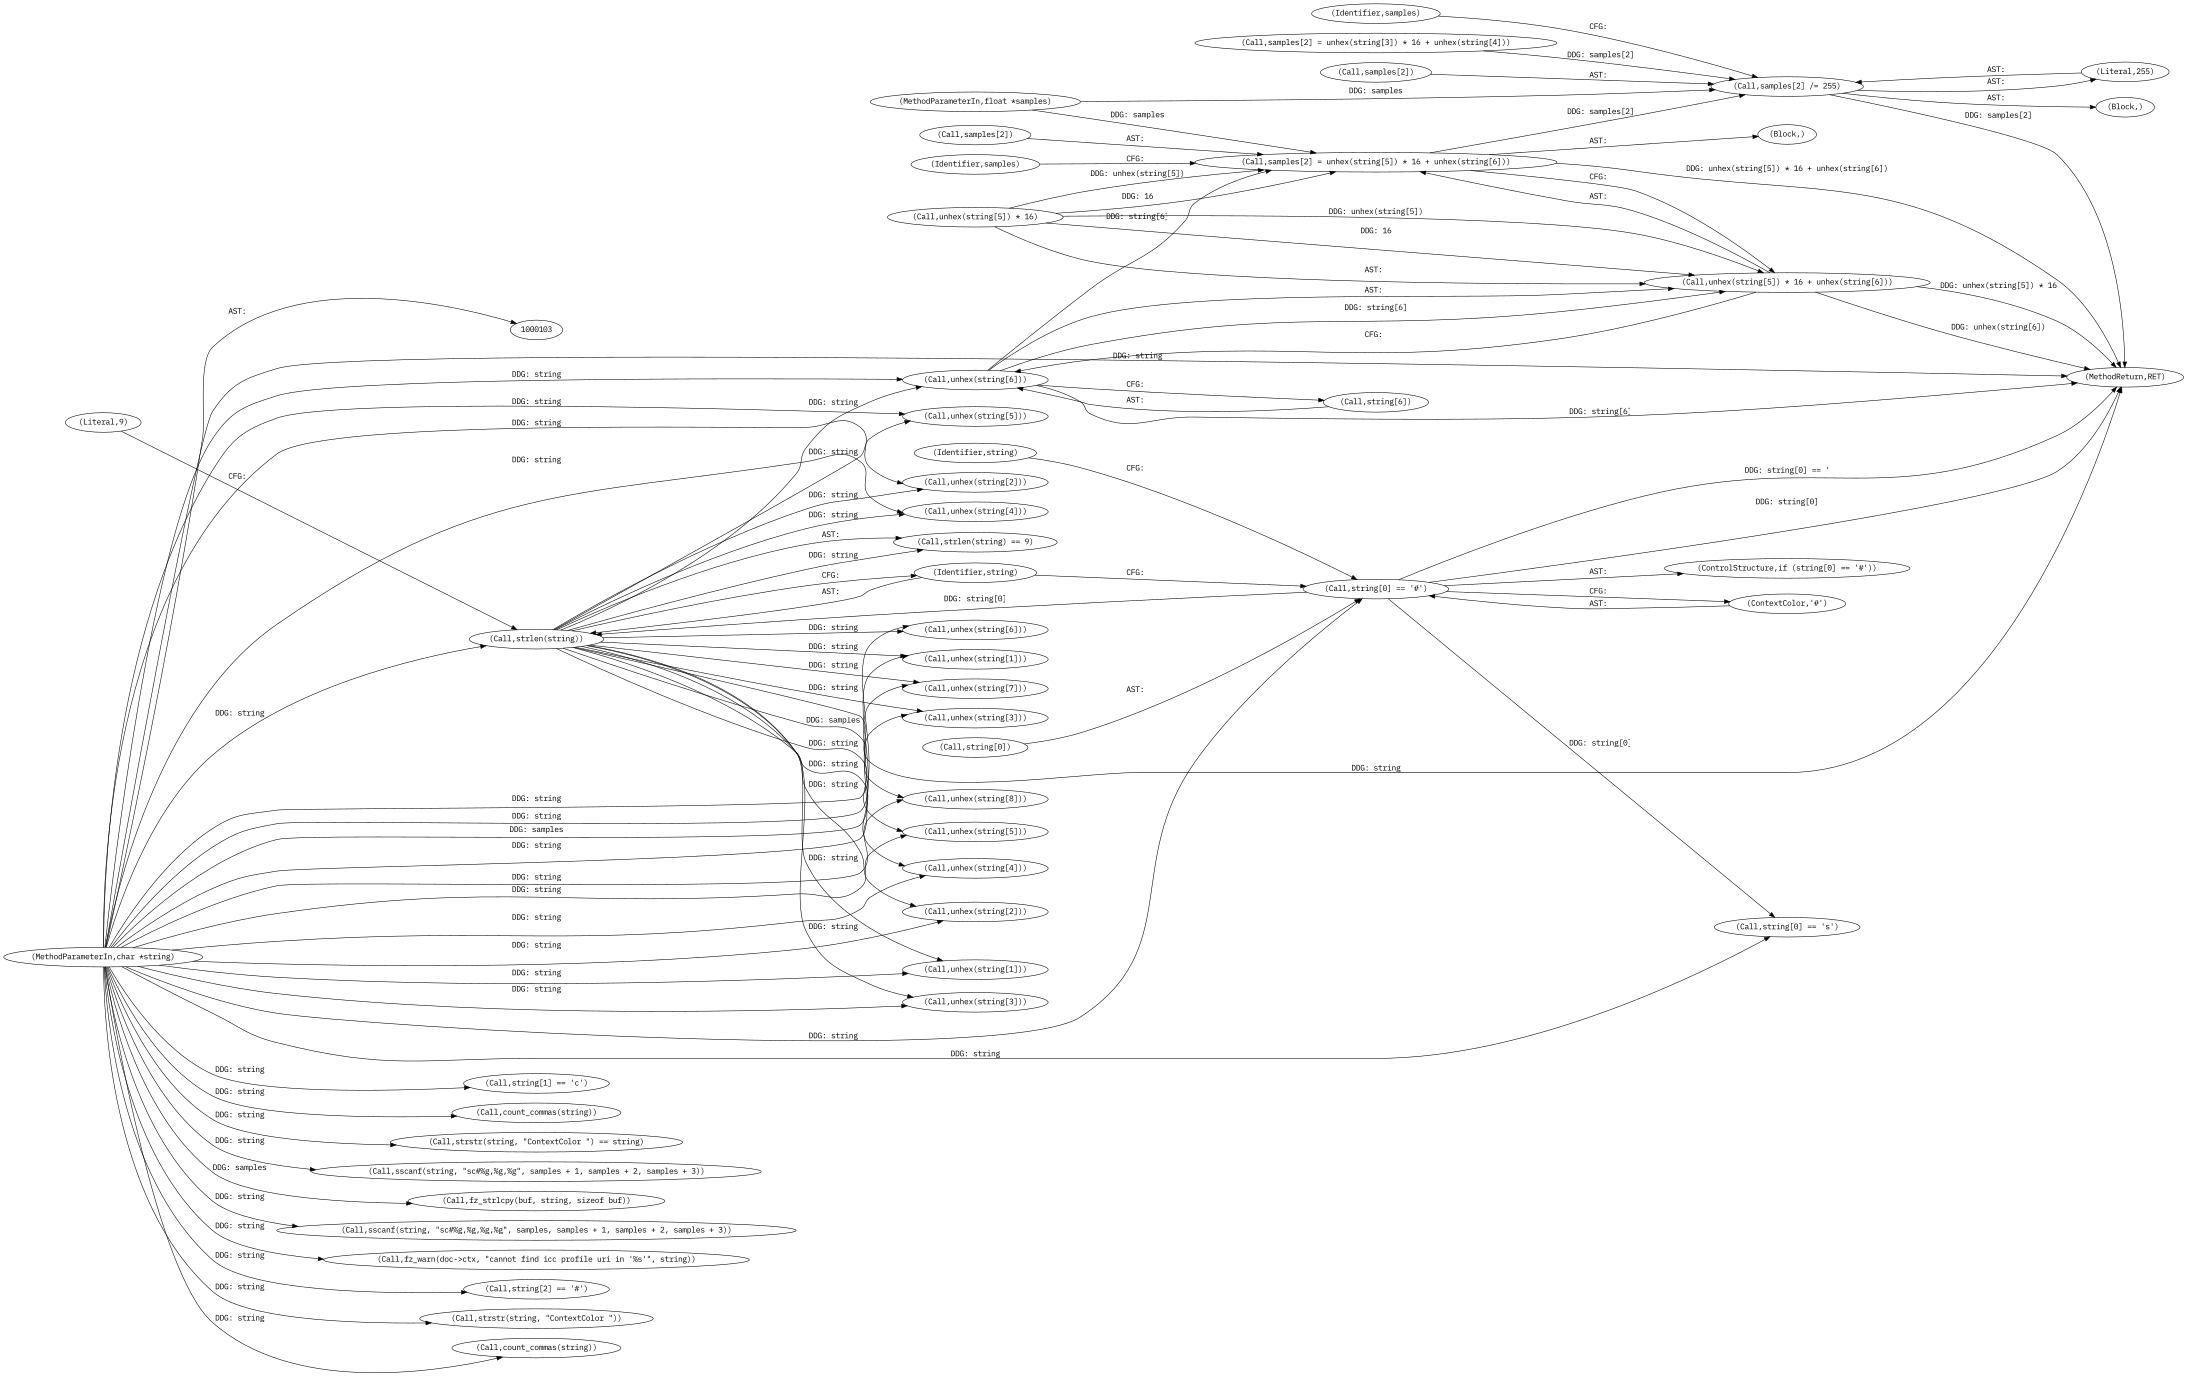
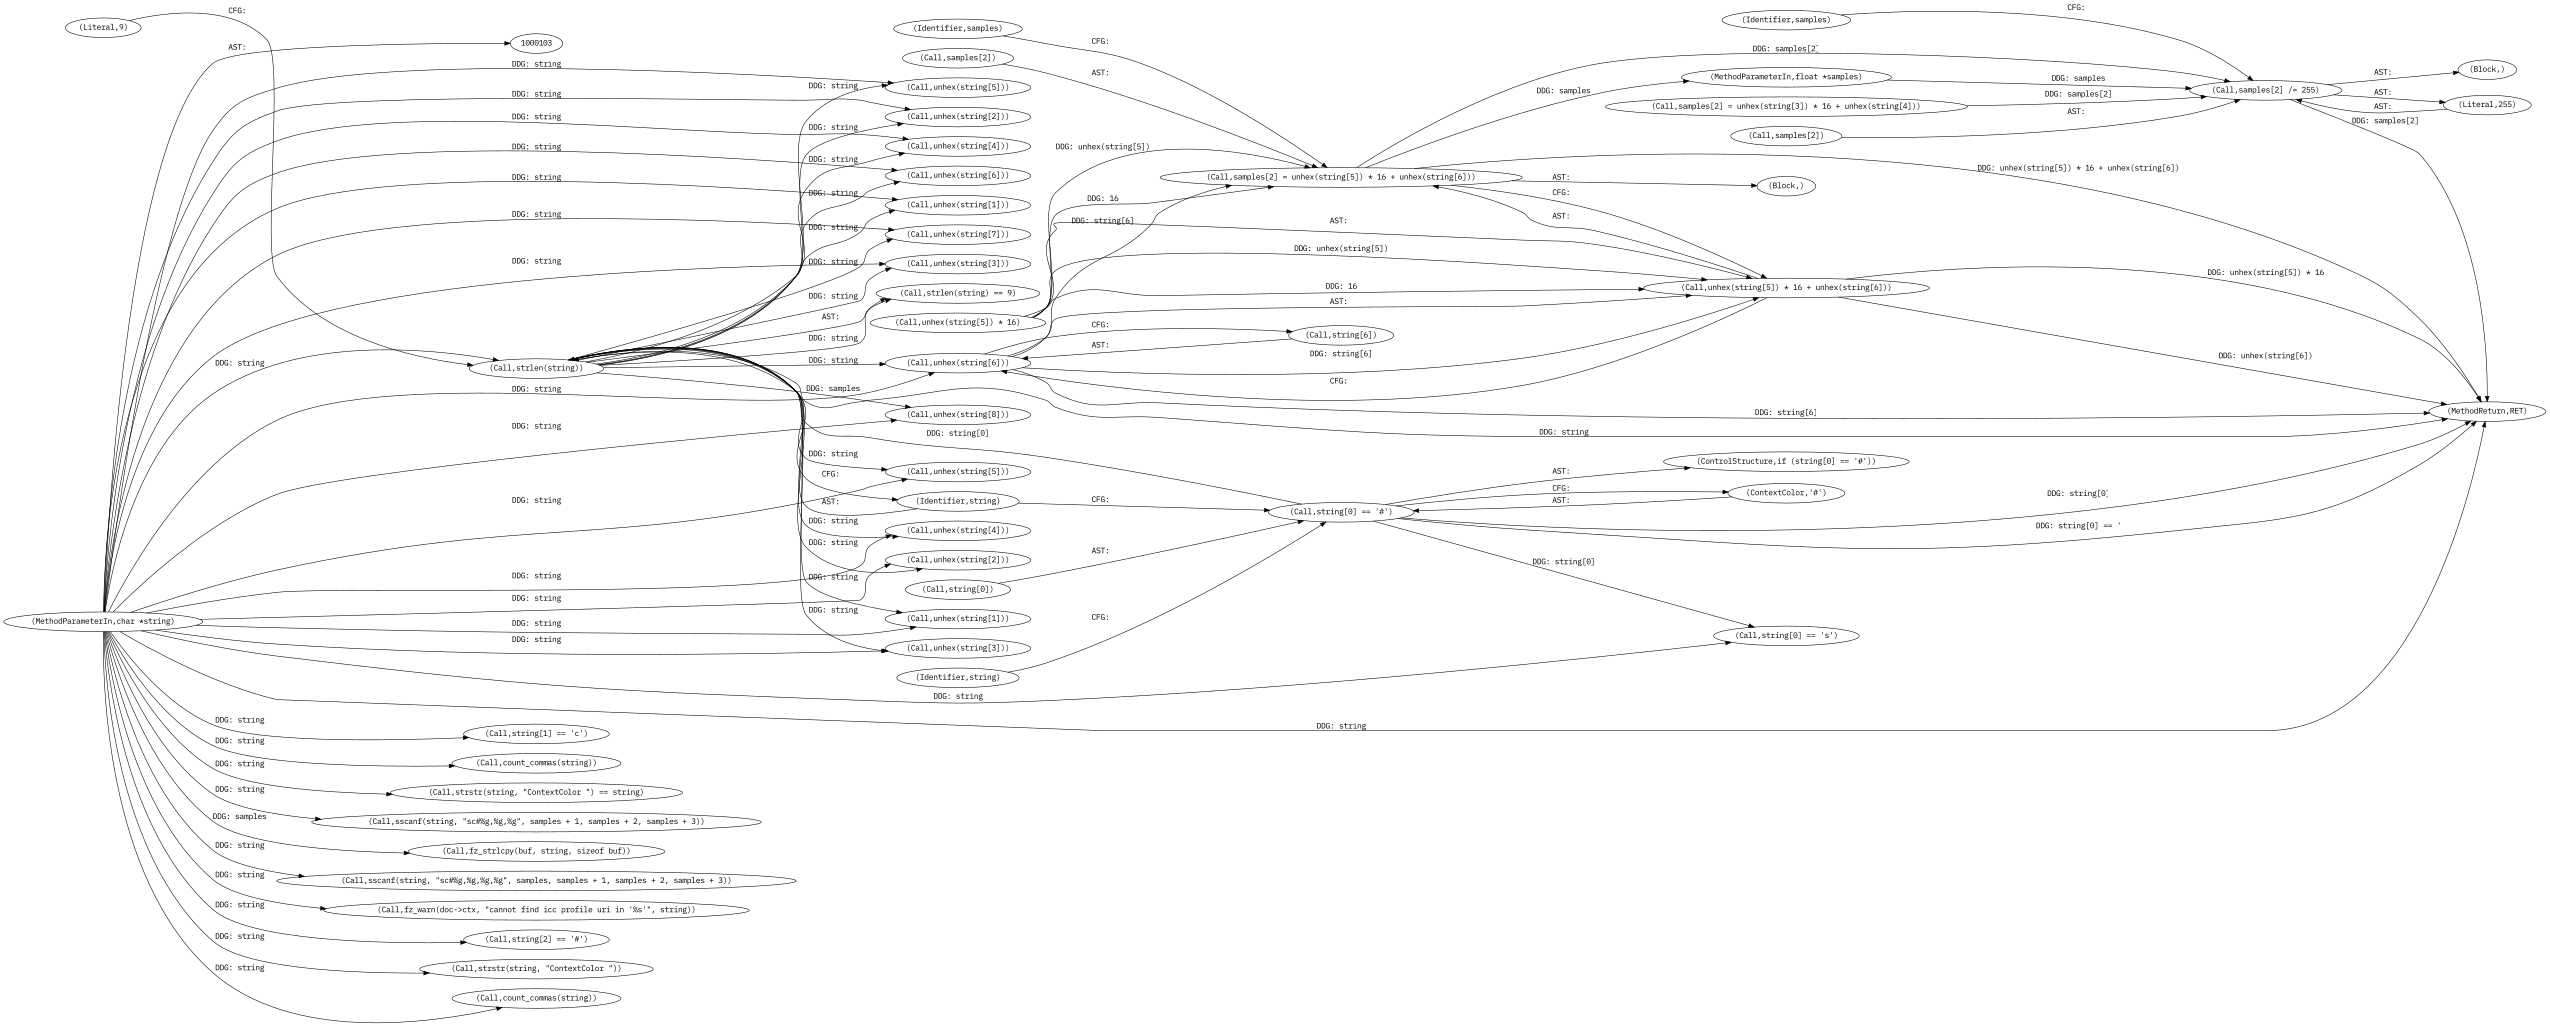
edge "(MethodParameterIn,float *samples)" -> "(Call,samples[2] = unhex(string[5]) * 16 + unhex(string[6]))": reversed
edge "(MethodParameterIn,char *string)" -> "(Call,unhex(string[7]))": label "DDG: samples" -> "DDG: string"
edge "(MethodParameterIn,char *string)" -> "(Call,string[0] == '#')": removed, label "DDG: string"
